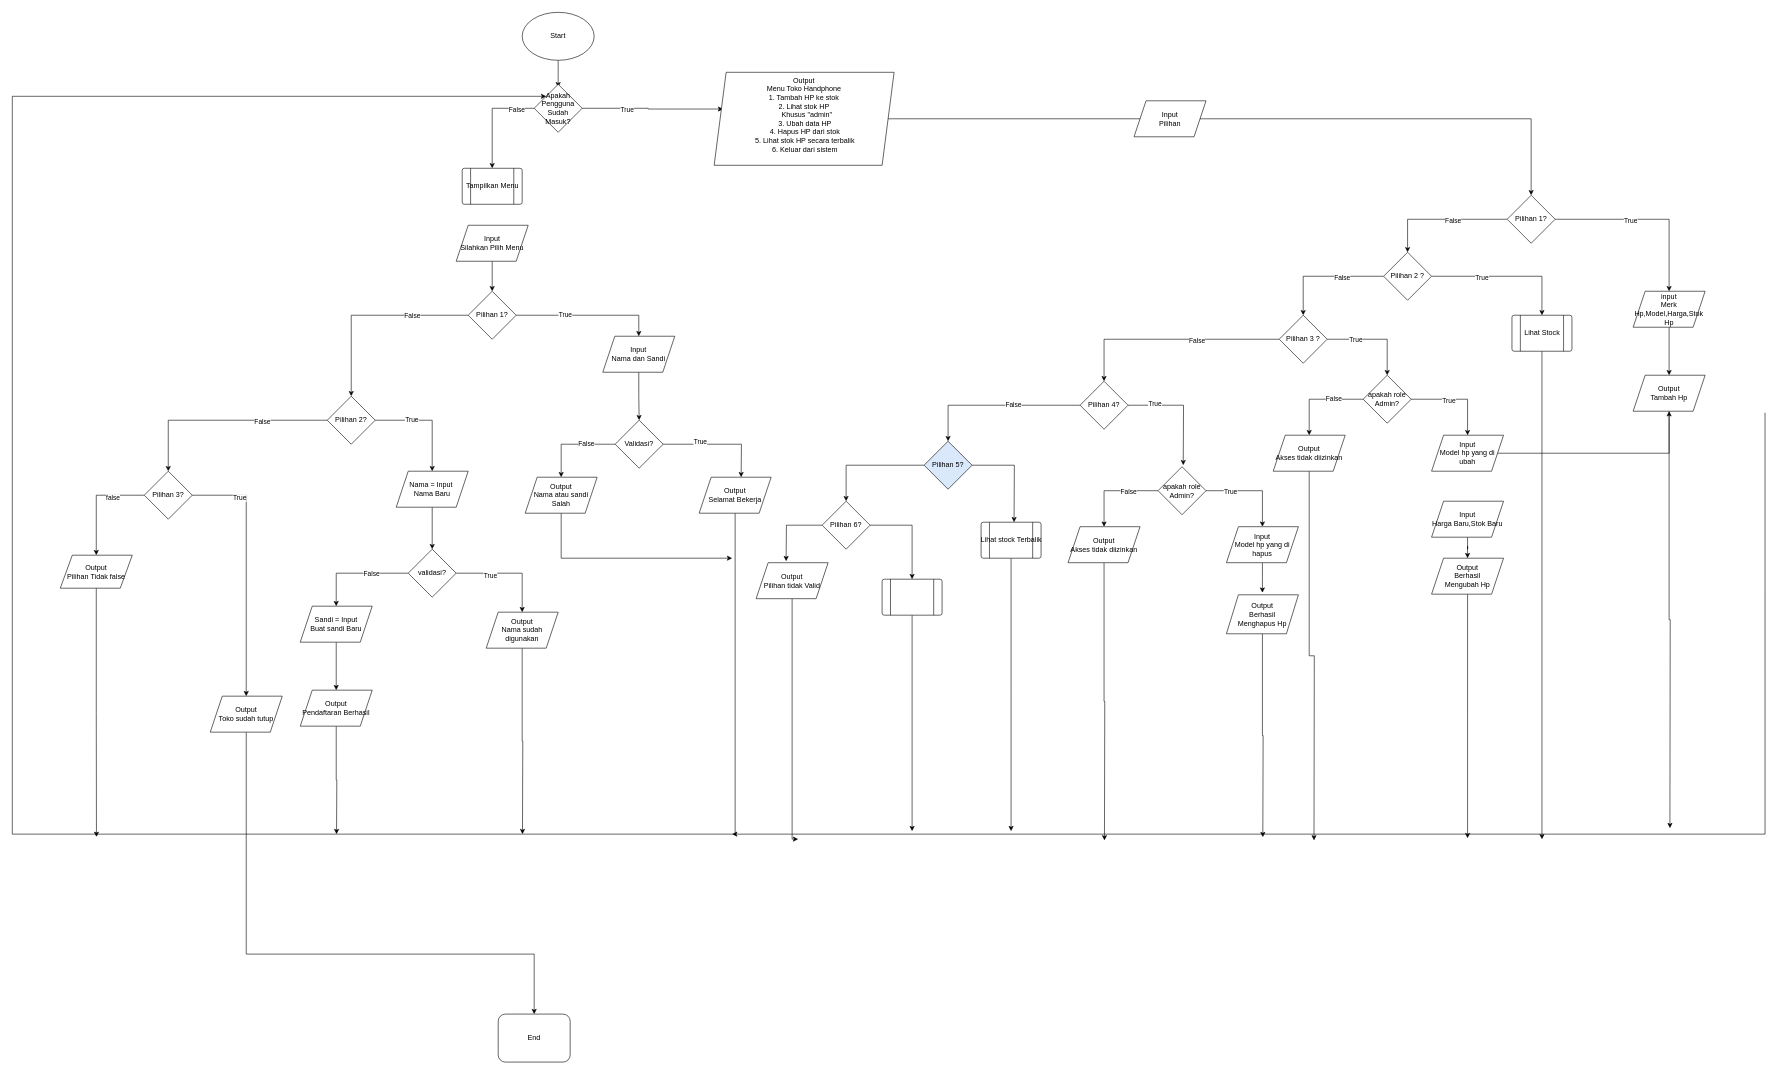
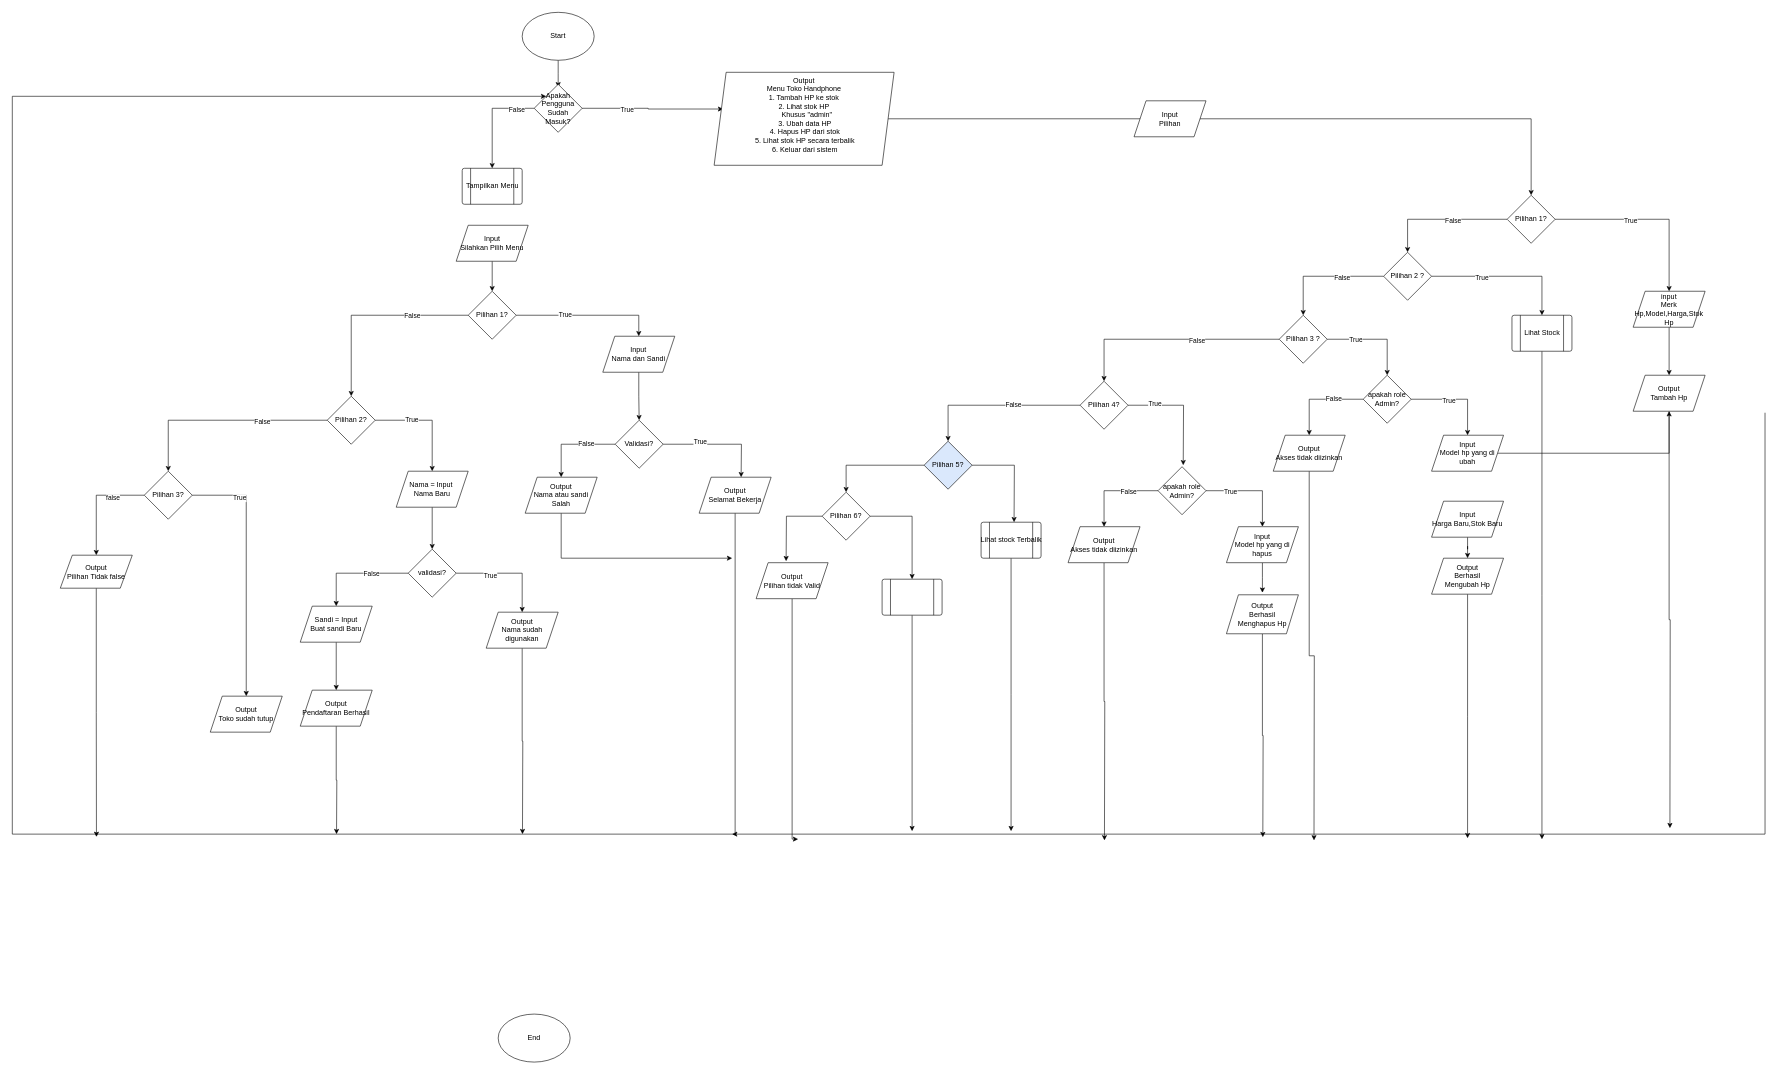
node "Pilihan 6?": moved (846, 525) -> (846, 516)
edge "Output Toko sudah tutup" -> "End": removed
node "End": shape rounded rectangle -> ellipse
